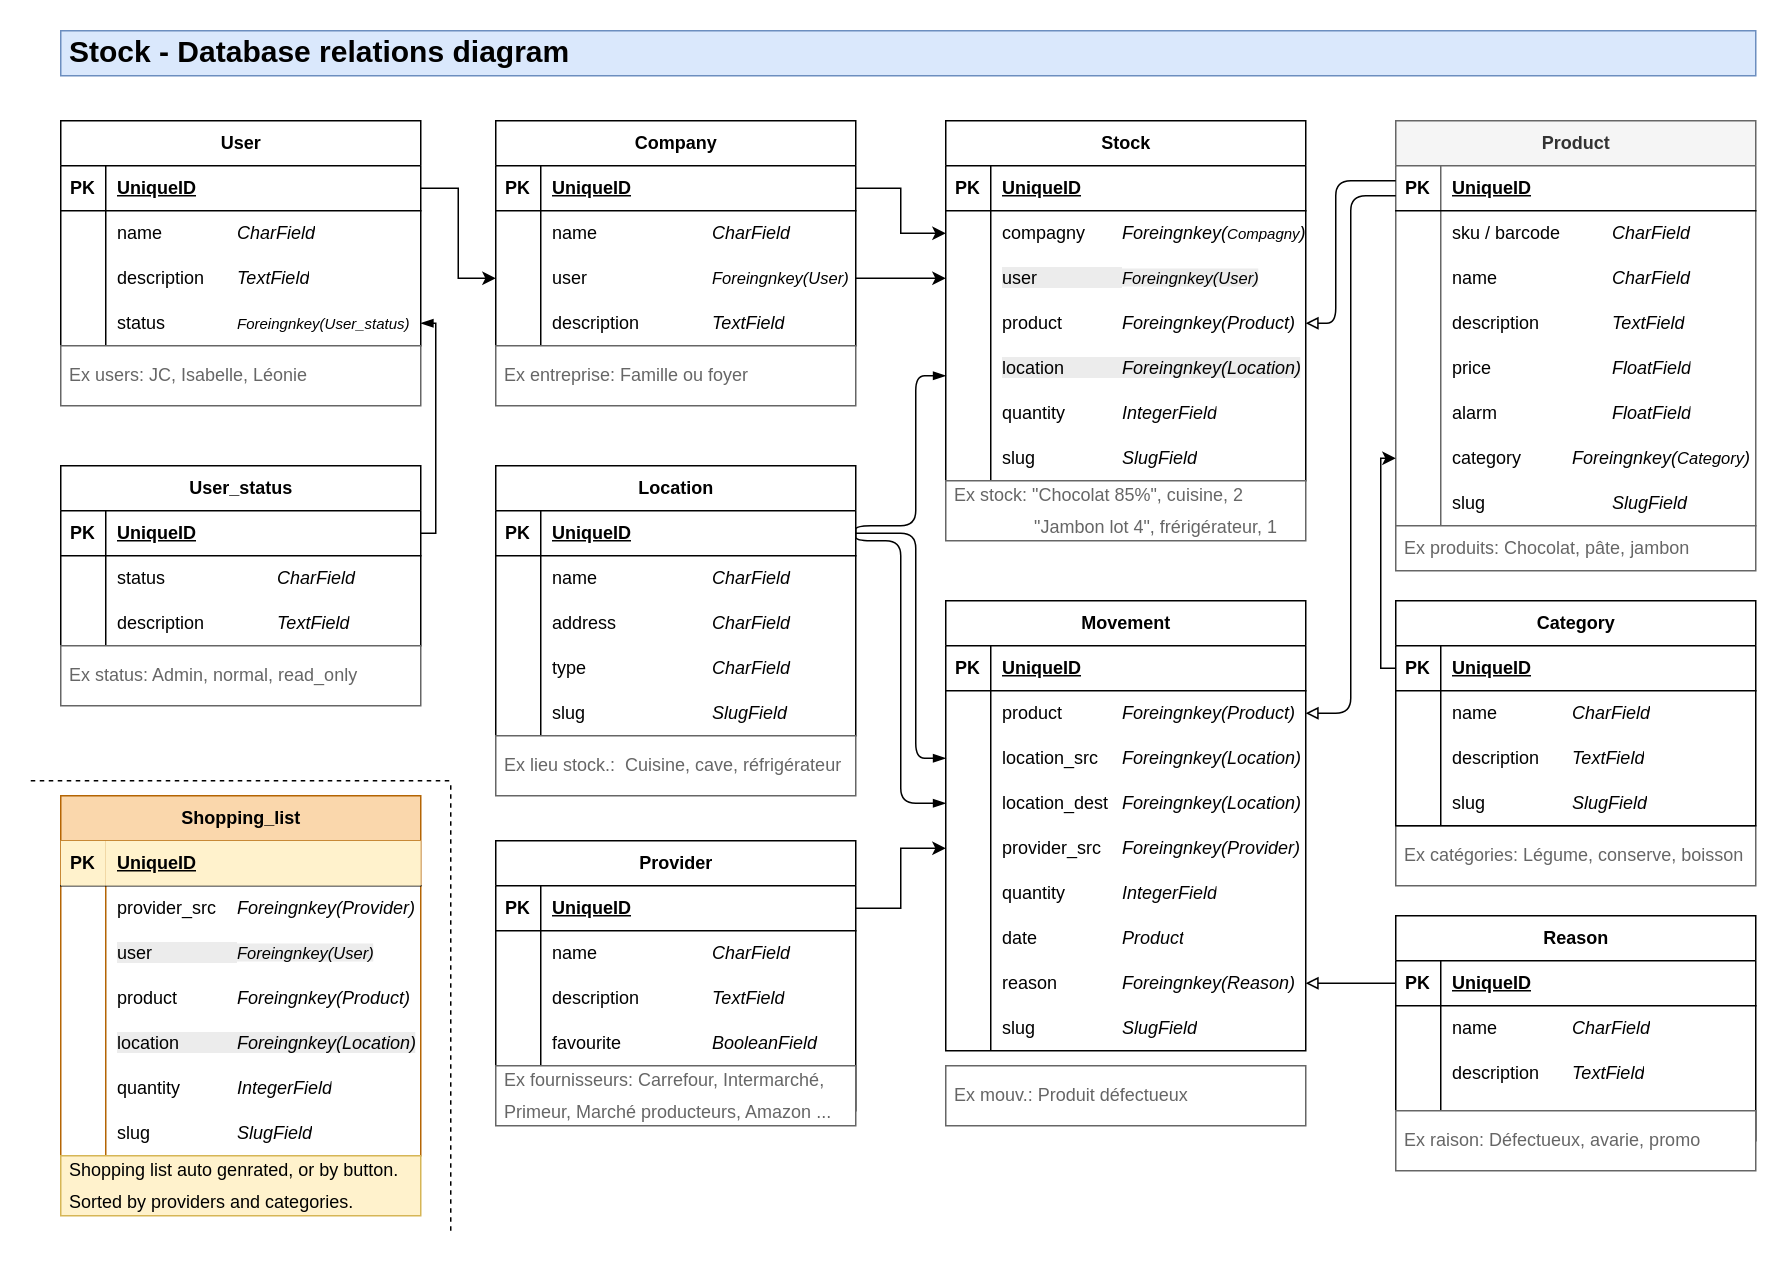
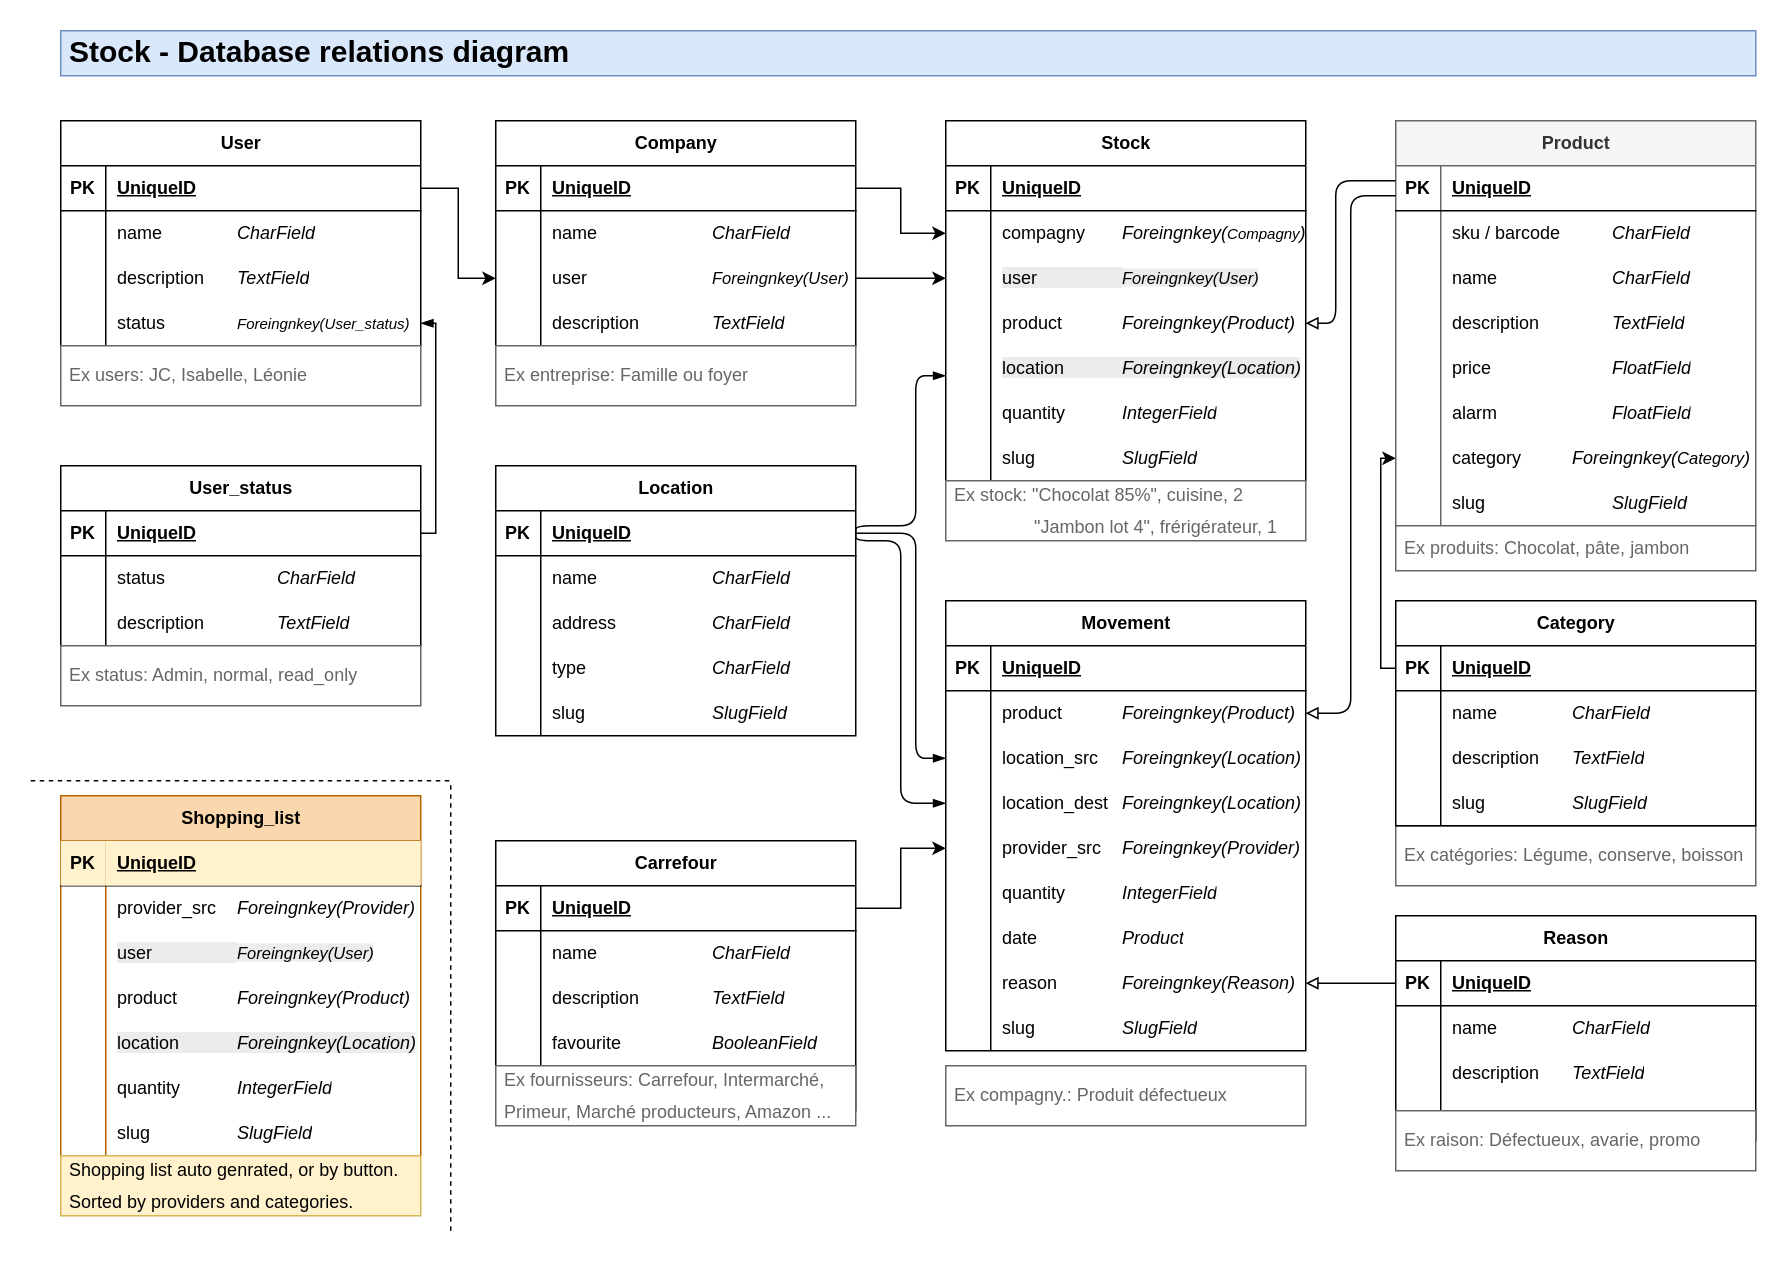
node "Ex lieu stock.: Cuisine, cave, réfrigérateur": removed
node "Provider": label "Provider" -> "Carrefour"
node "Ex mouv.: Produit défectueux": label "Ex mouv.: Produit défectueux" -> "Ex compagny.: Produit défectueux"
